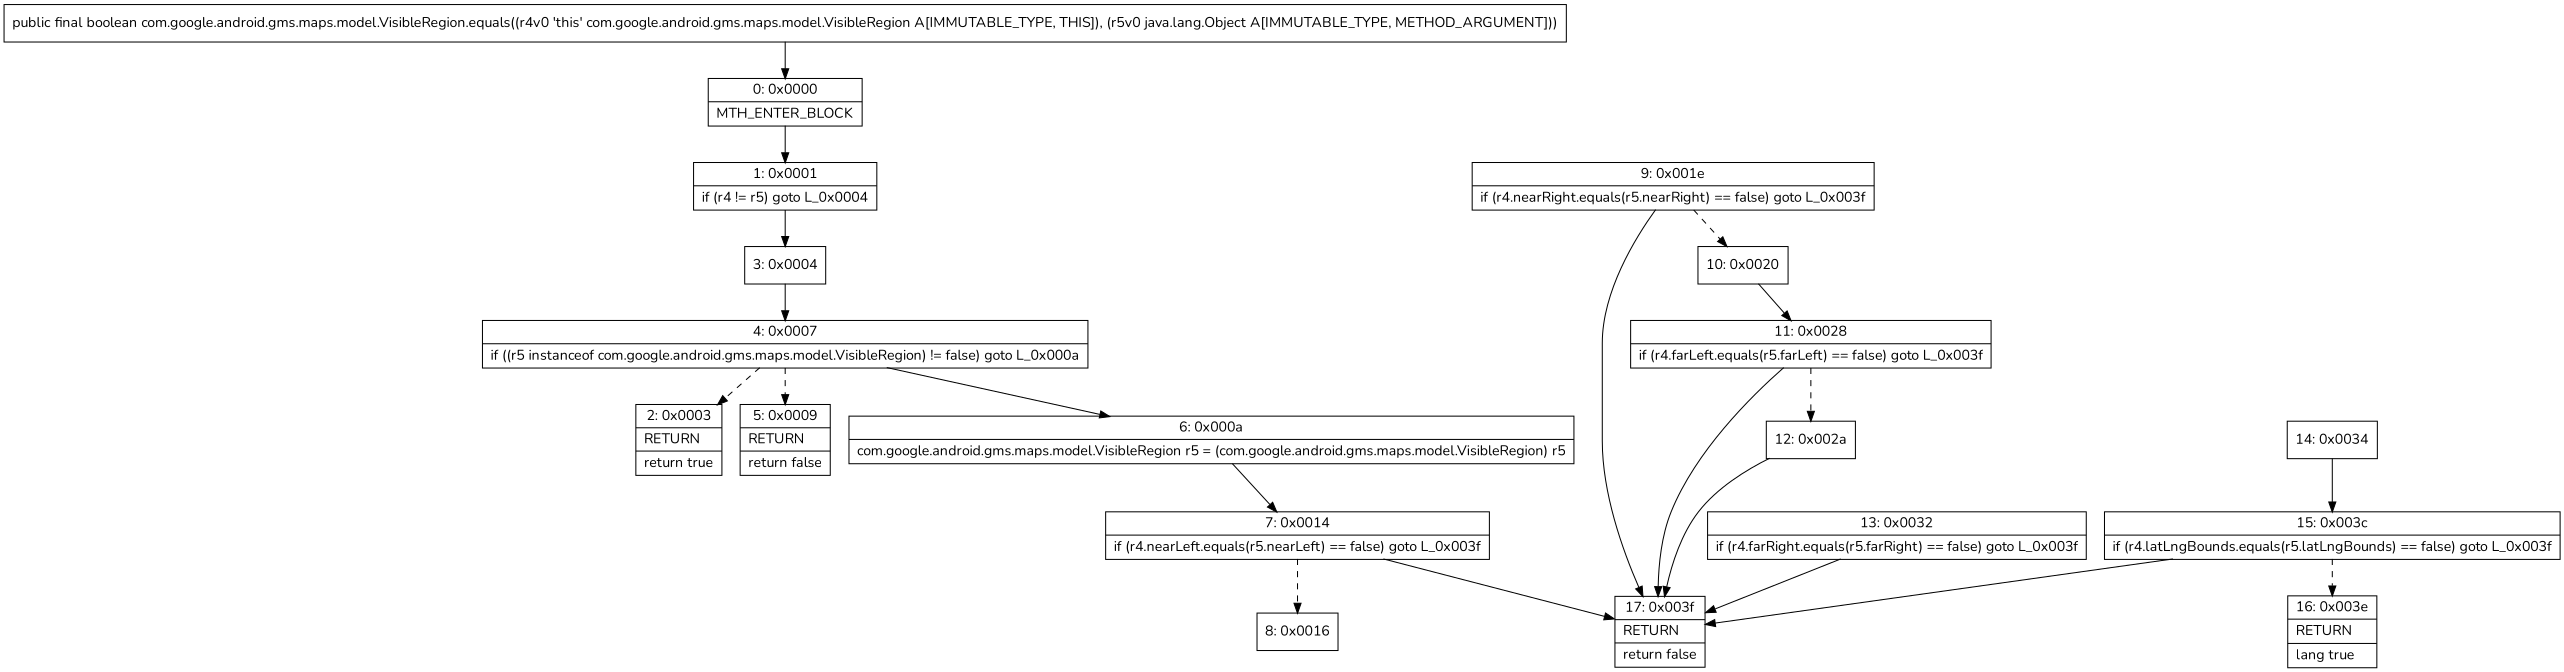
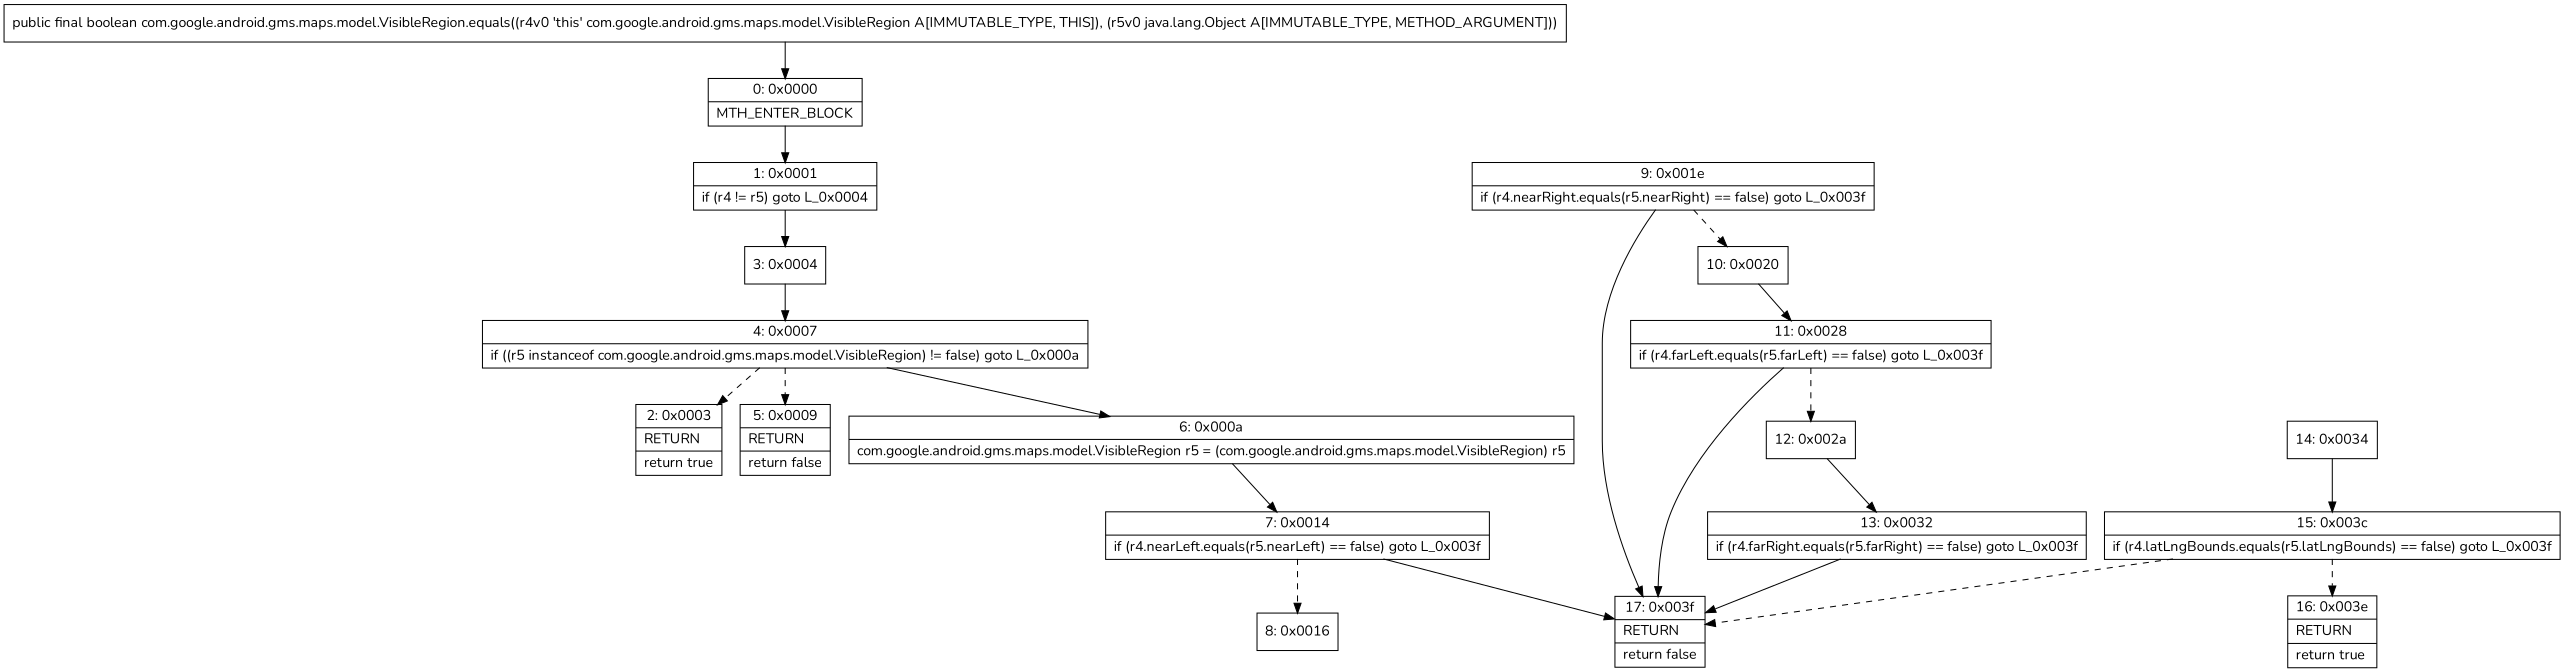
edge "12: 0x002a" -> "17: 0x003f": now "12: 0x002a" -> "13: 0x0032"
edge "15: 0x003c" -> "17: 0x003f": style solid -> dashed
node "16: 0x003e": text "lang true" -> "return true"
